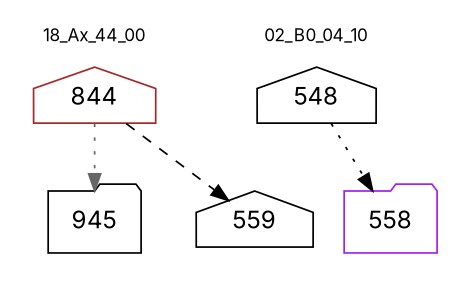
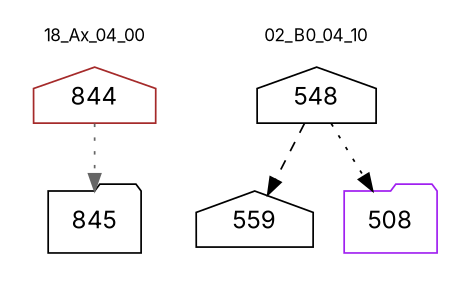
cluster "18_Ax_44_00": label "18_Ax_44_00" -> "18_Ax_04_00"
edge "844" -> "559": now "548" -> "559"
node "945": label "945" -> "845"
node "558": label "558" -> "508"
